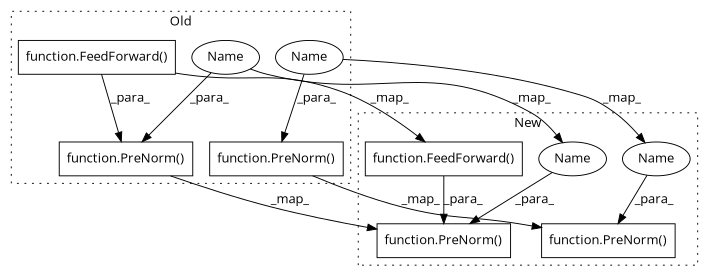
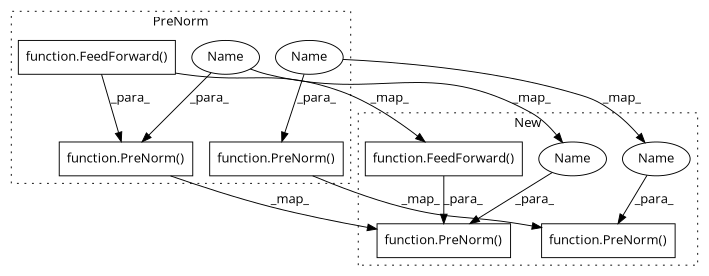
cluster "Old": label "Old" -> "PreNorm"
